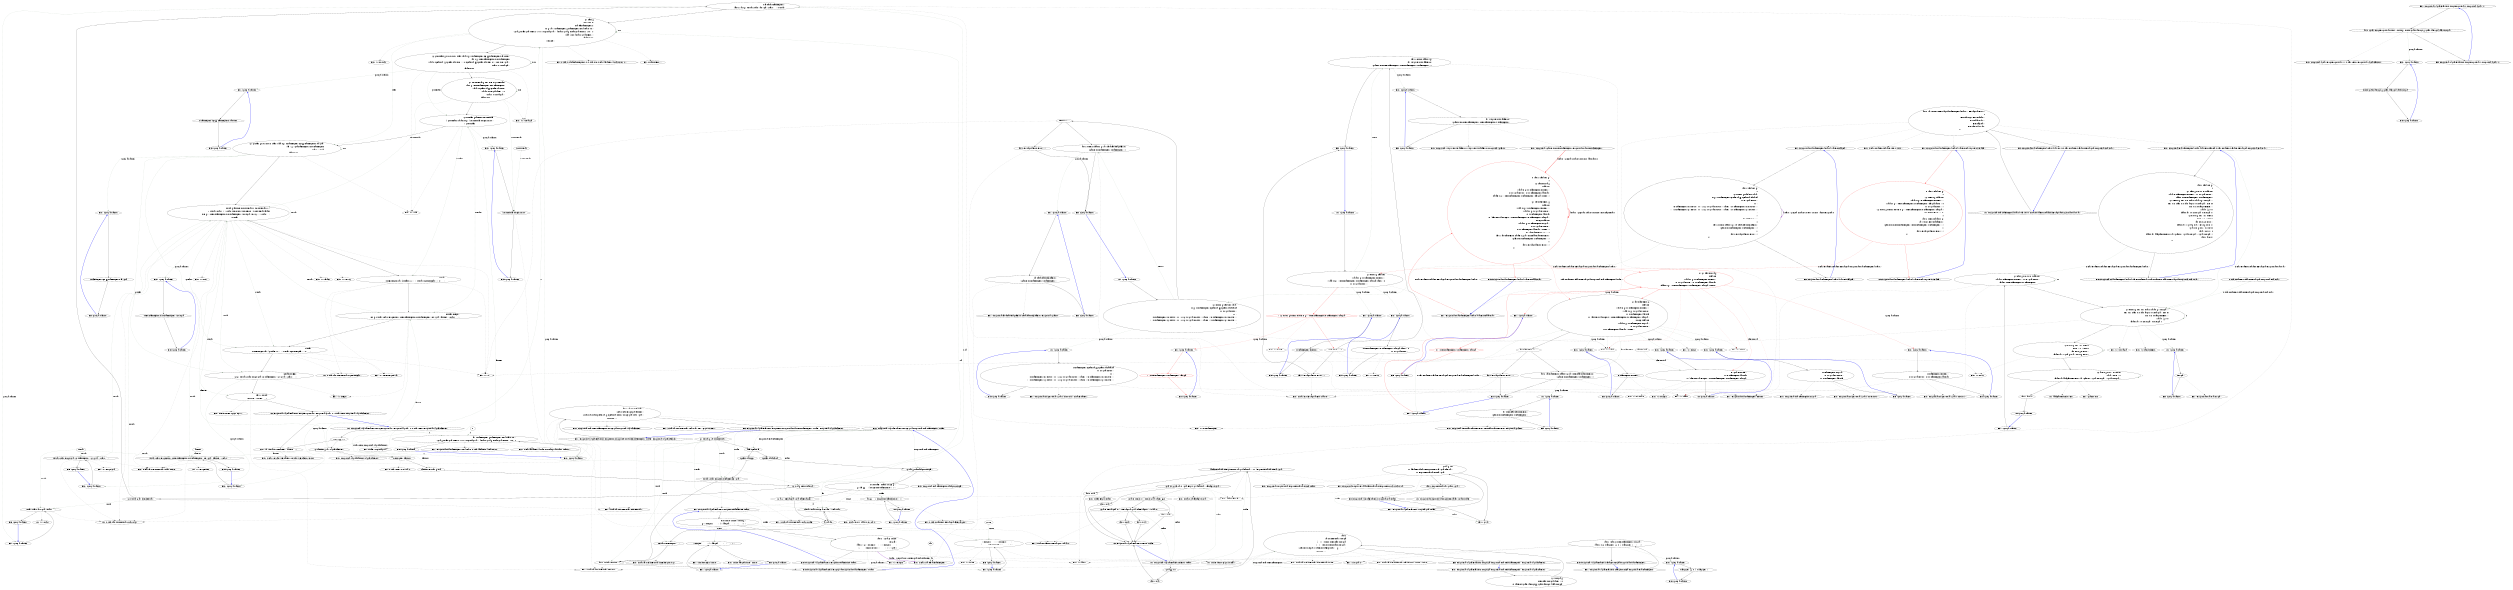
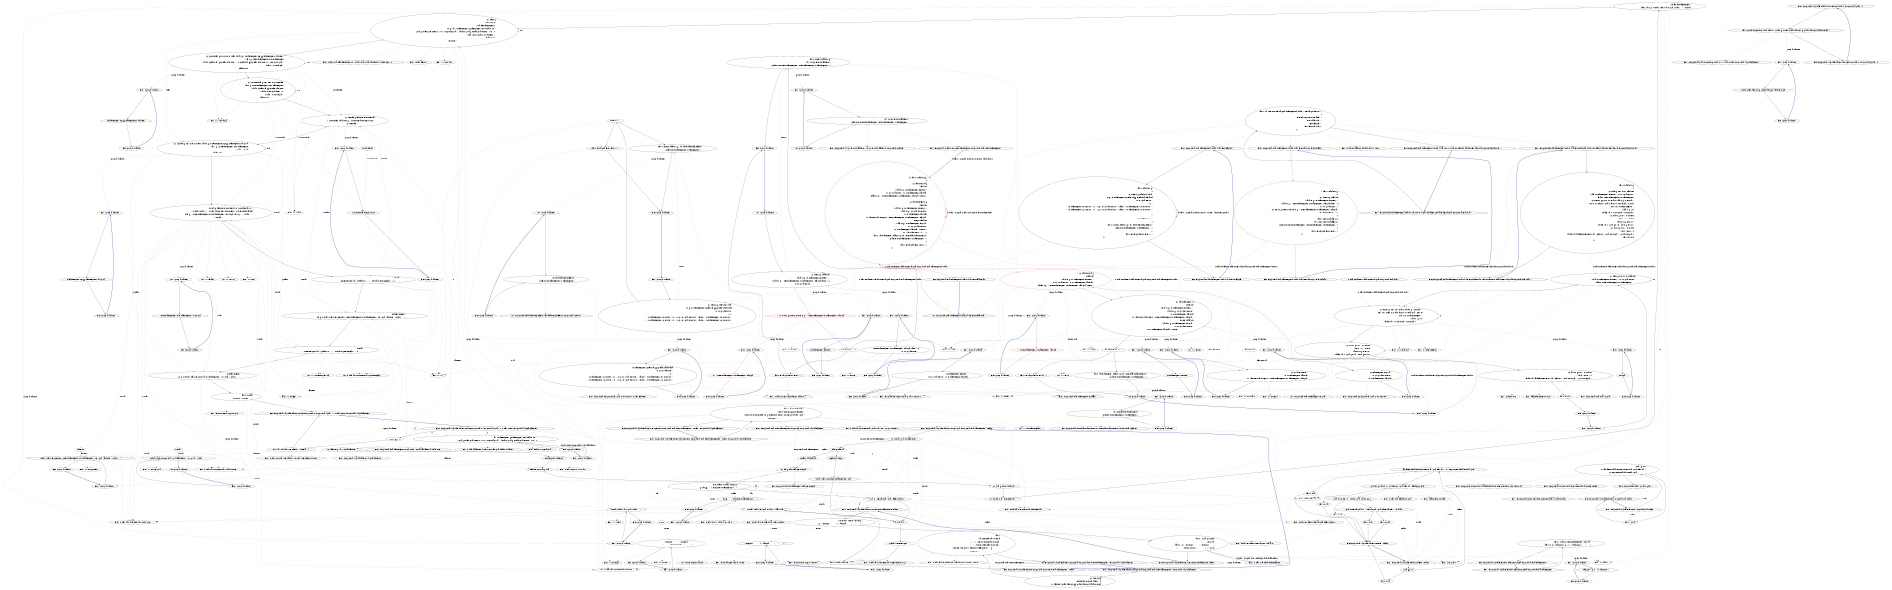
edge "sep" -> "Entry System.Type.GetVerbSpecification()": now "sep" -> "sep == ' ' ? FormatWithQuotesIfString(v) : v"
edge "Exit CommandLine.UnParserExtensions.IsEmpty(object)" -> "Entry CommandLine.UnParserExtensions.IsEmpty(object)": color blue -> black
node "Entry System.Text.StringBuilder.StringBuilder(string)": removed
